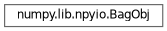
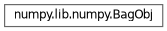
node "numpy.lib.npyio.BagObj": label "numpy.lib.npyio.BagObj" -> "numpy.lib.numpy.BagObj"
